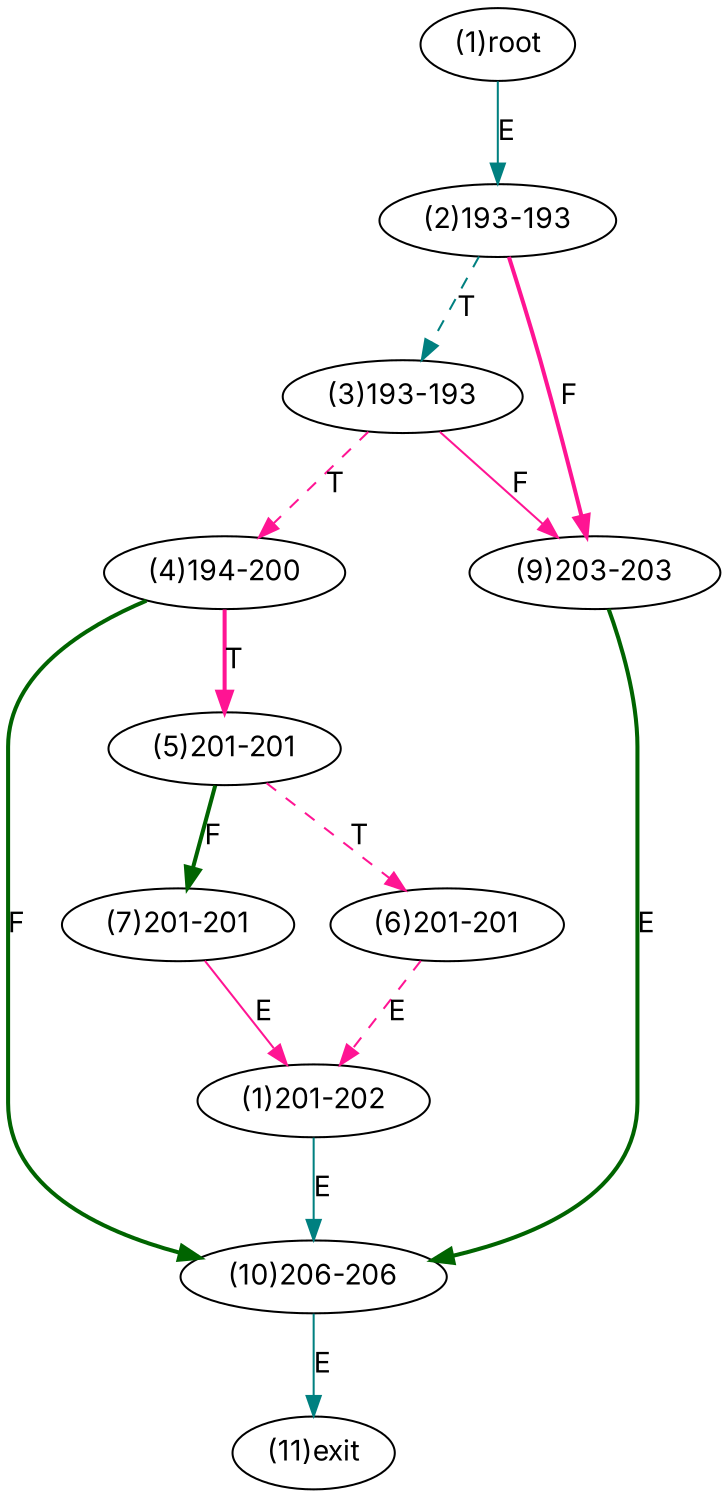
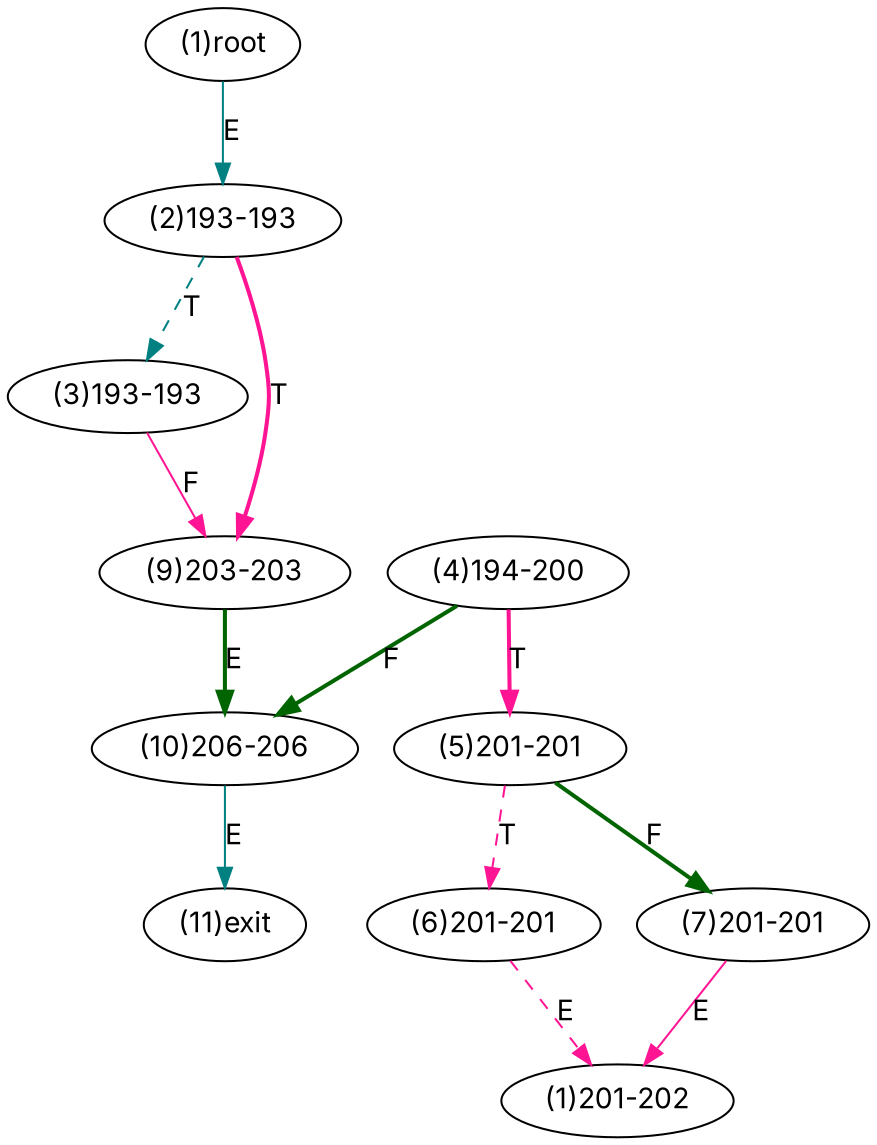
edge "(2)193-193" -> "(9)203-203": label "F" -> "T"
edge "(3)193-193" -> "(4)194-200": removed, label "T"
edge "(1)201-202" -> "(10)206-206": removed, label "E"
